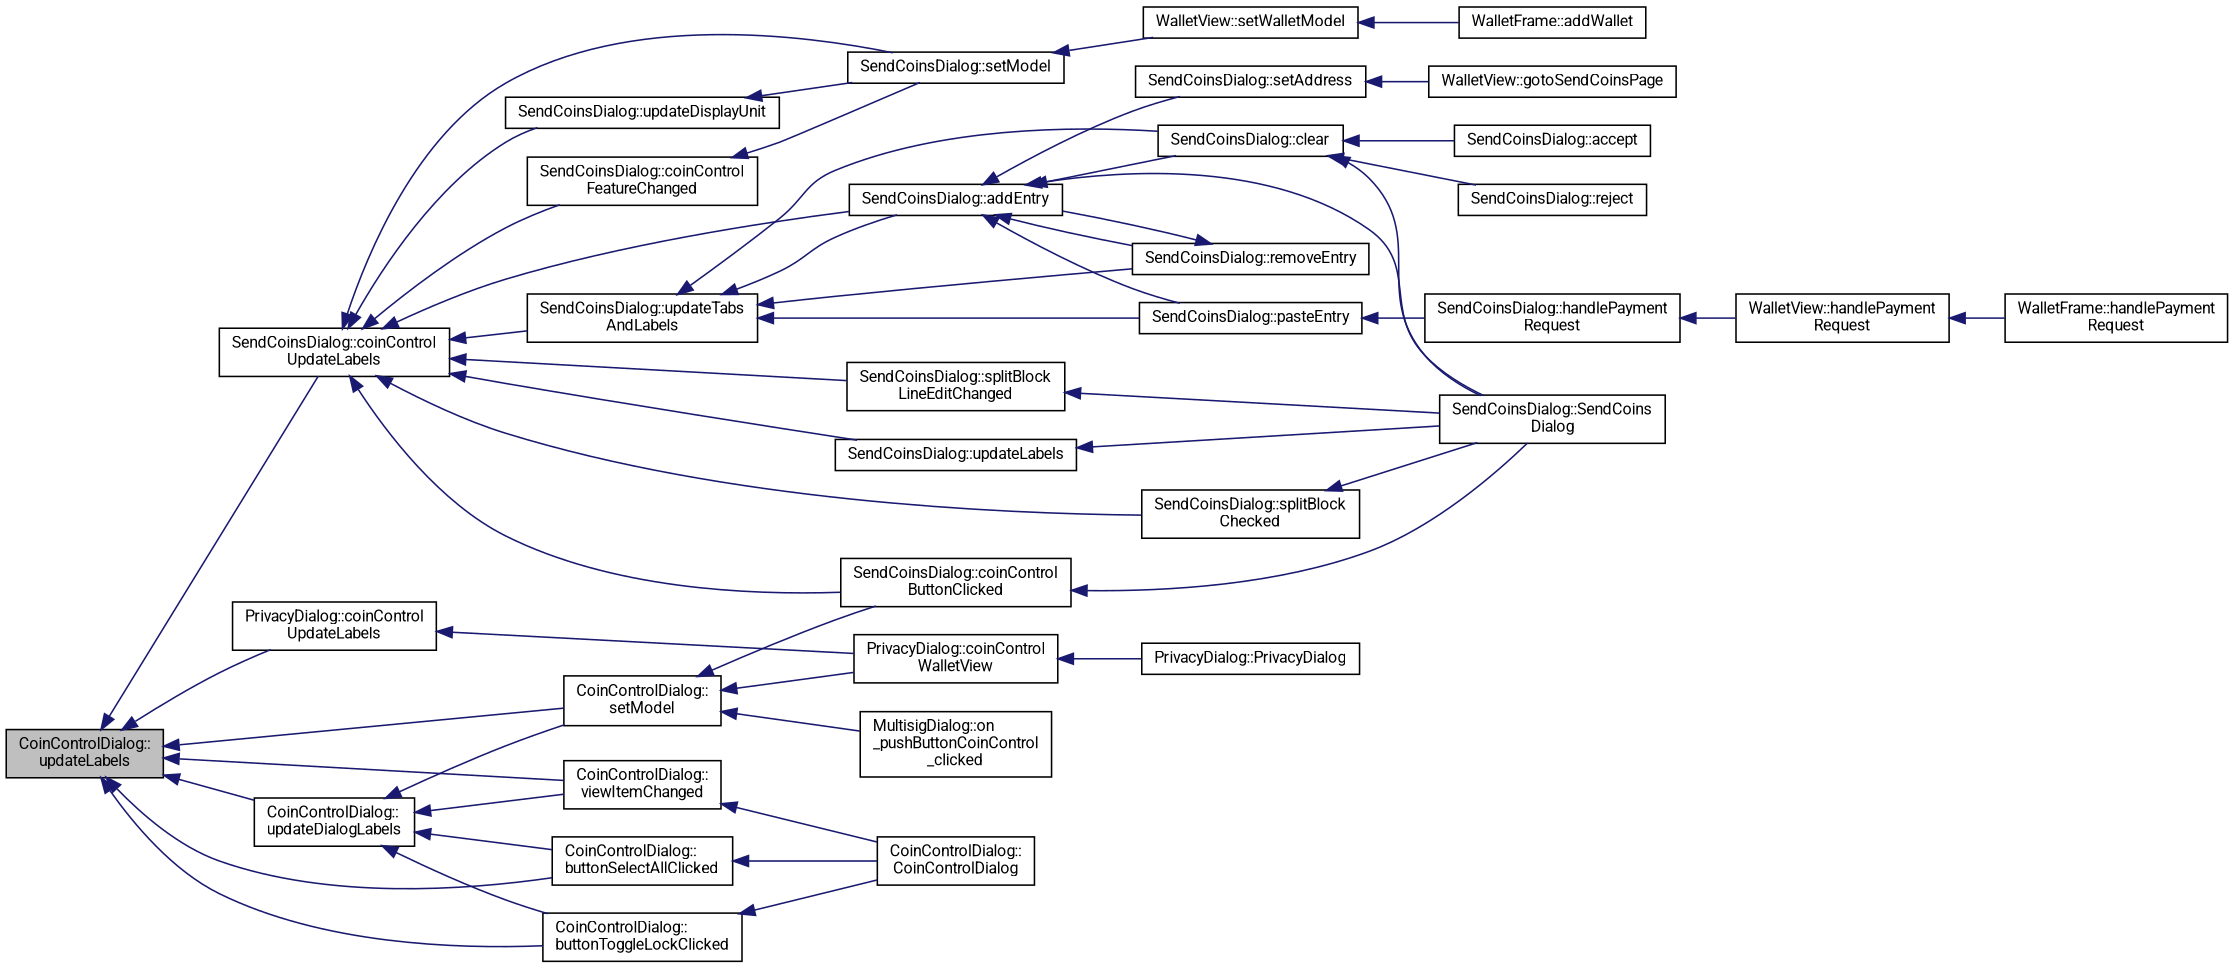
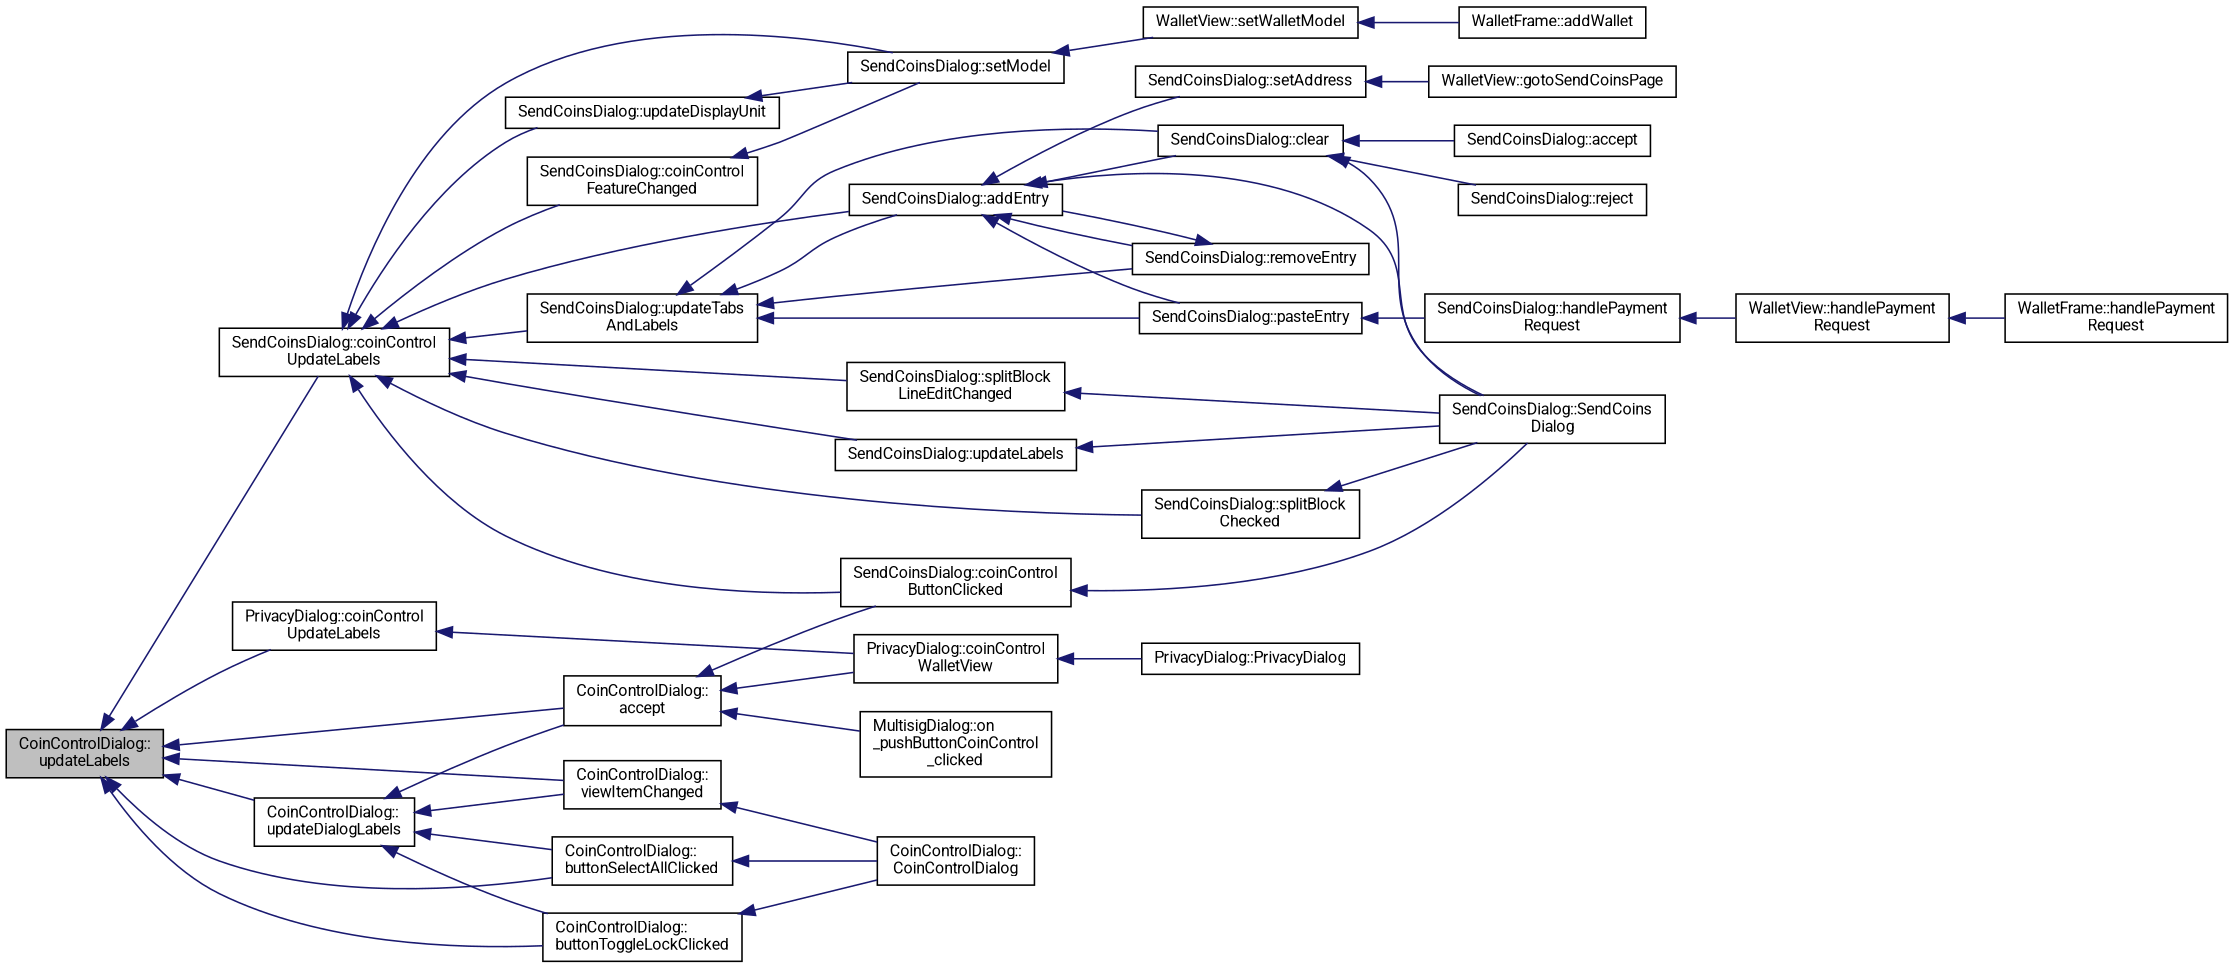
node "CoinControlDialog:: setModel": label "CoinControlDialog:: setModel" -> "CoinControlDialog:: accept"
